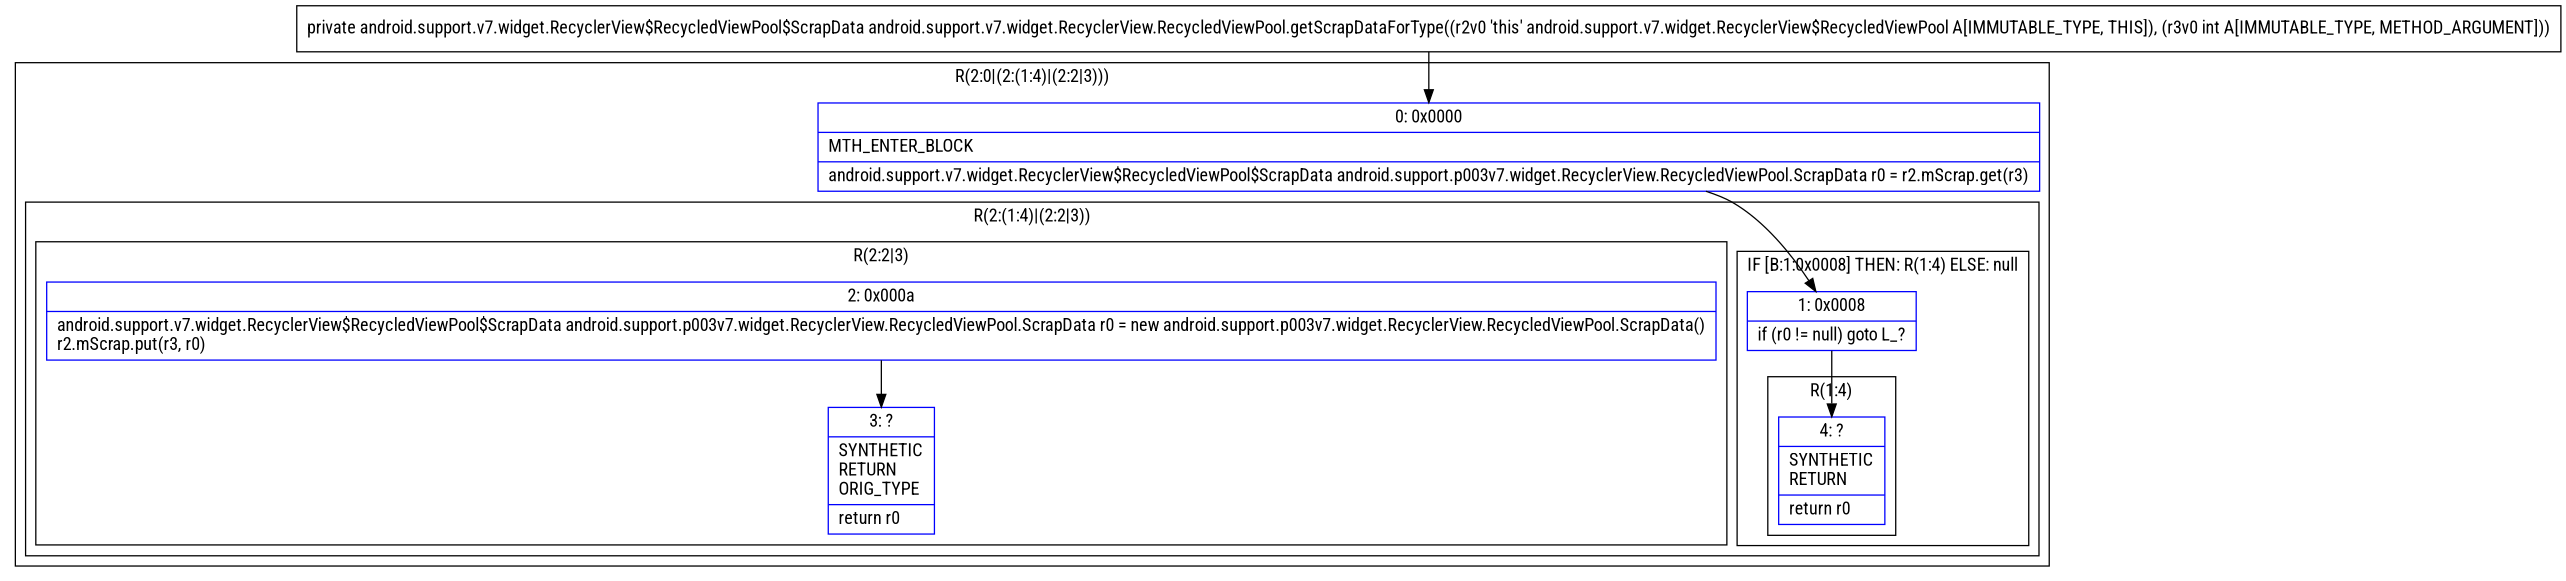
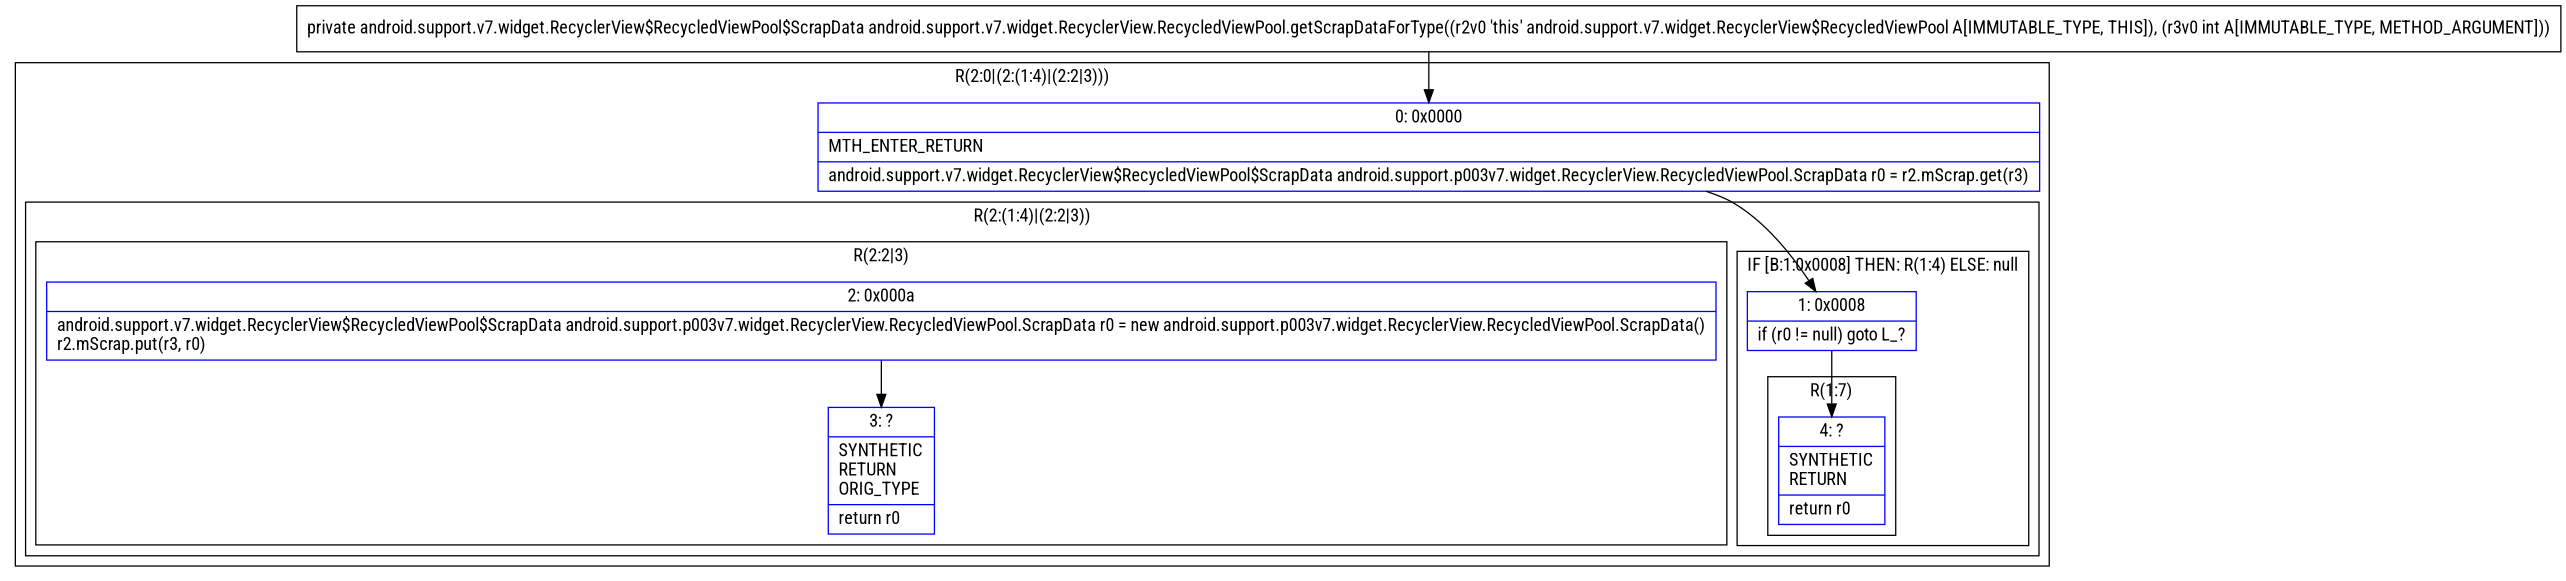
node "0: 0x0000": text "MTH_ENTER_BLOCK" -> "MTH_ENTER_RETURN"
cluster "R(1:4)": label "R(1:4)" -> "R(1:7)"
